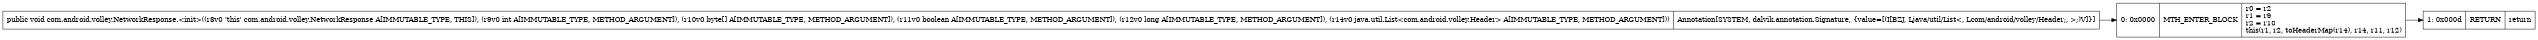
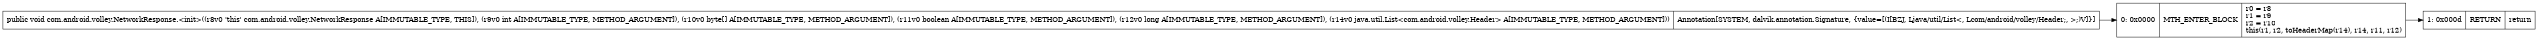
node "0: 0x0000": text "r0 = r2" -> "r0 = r8"
